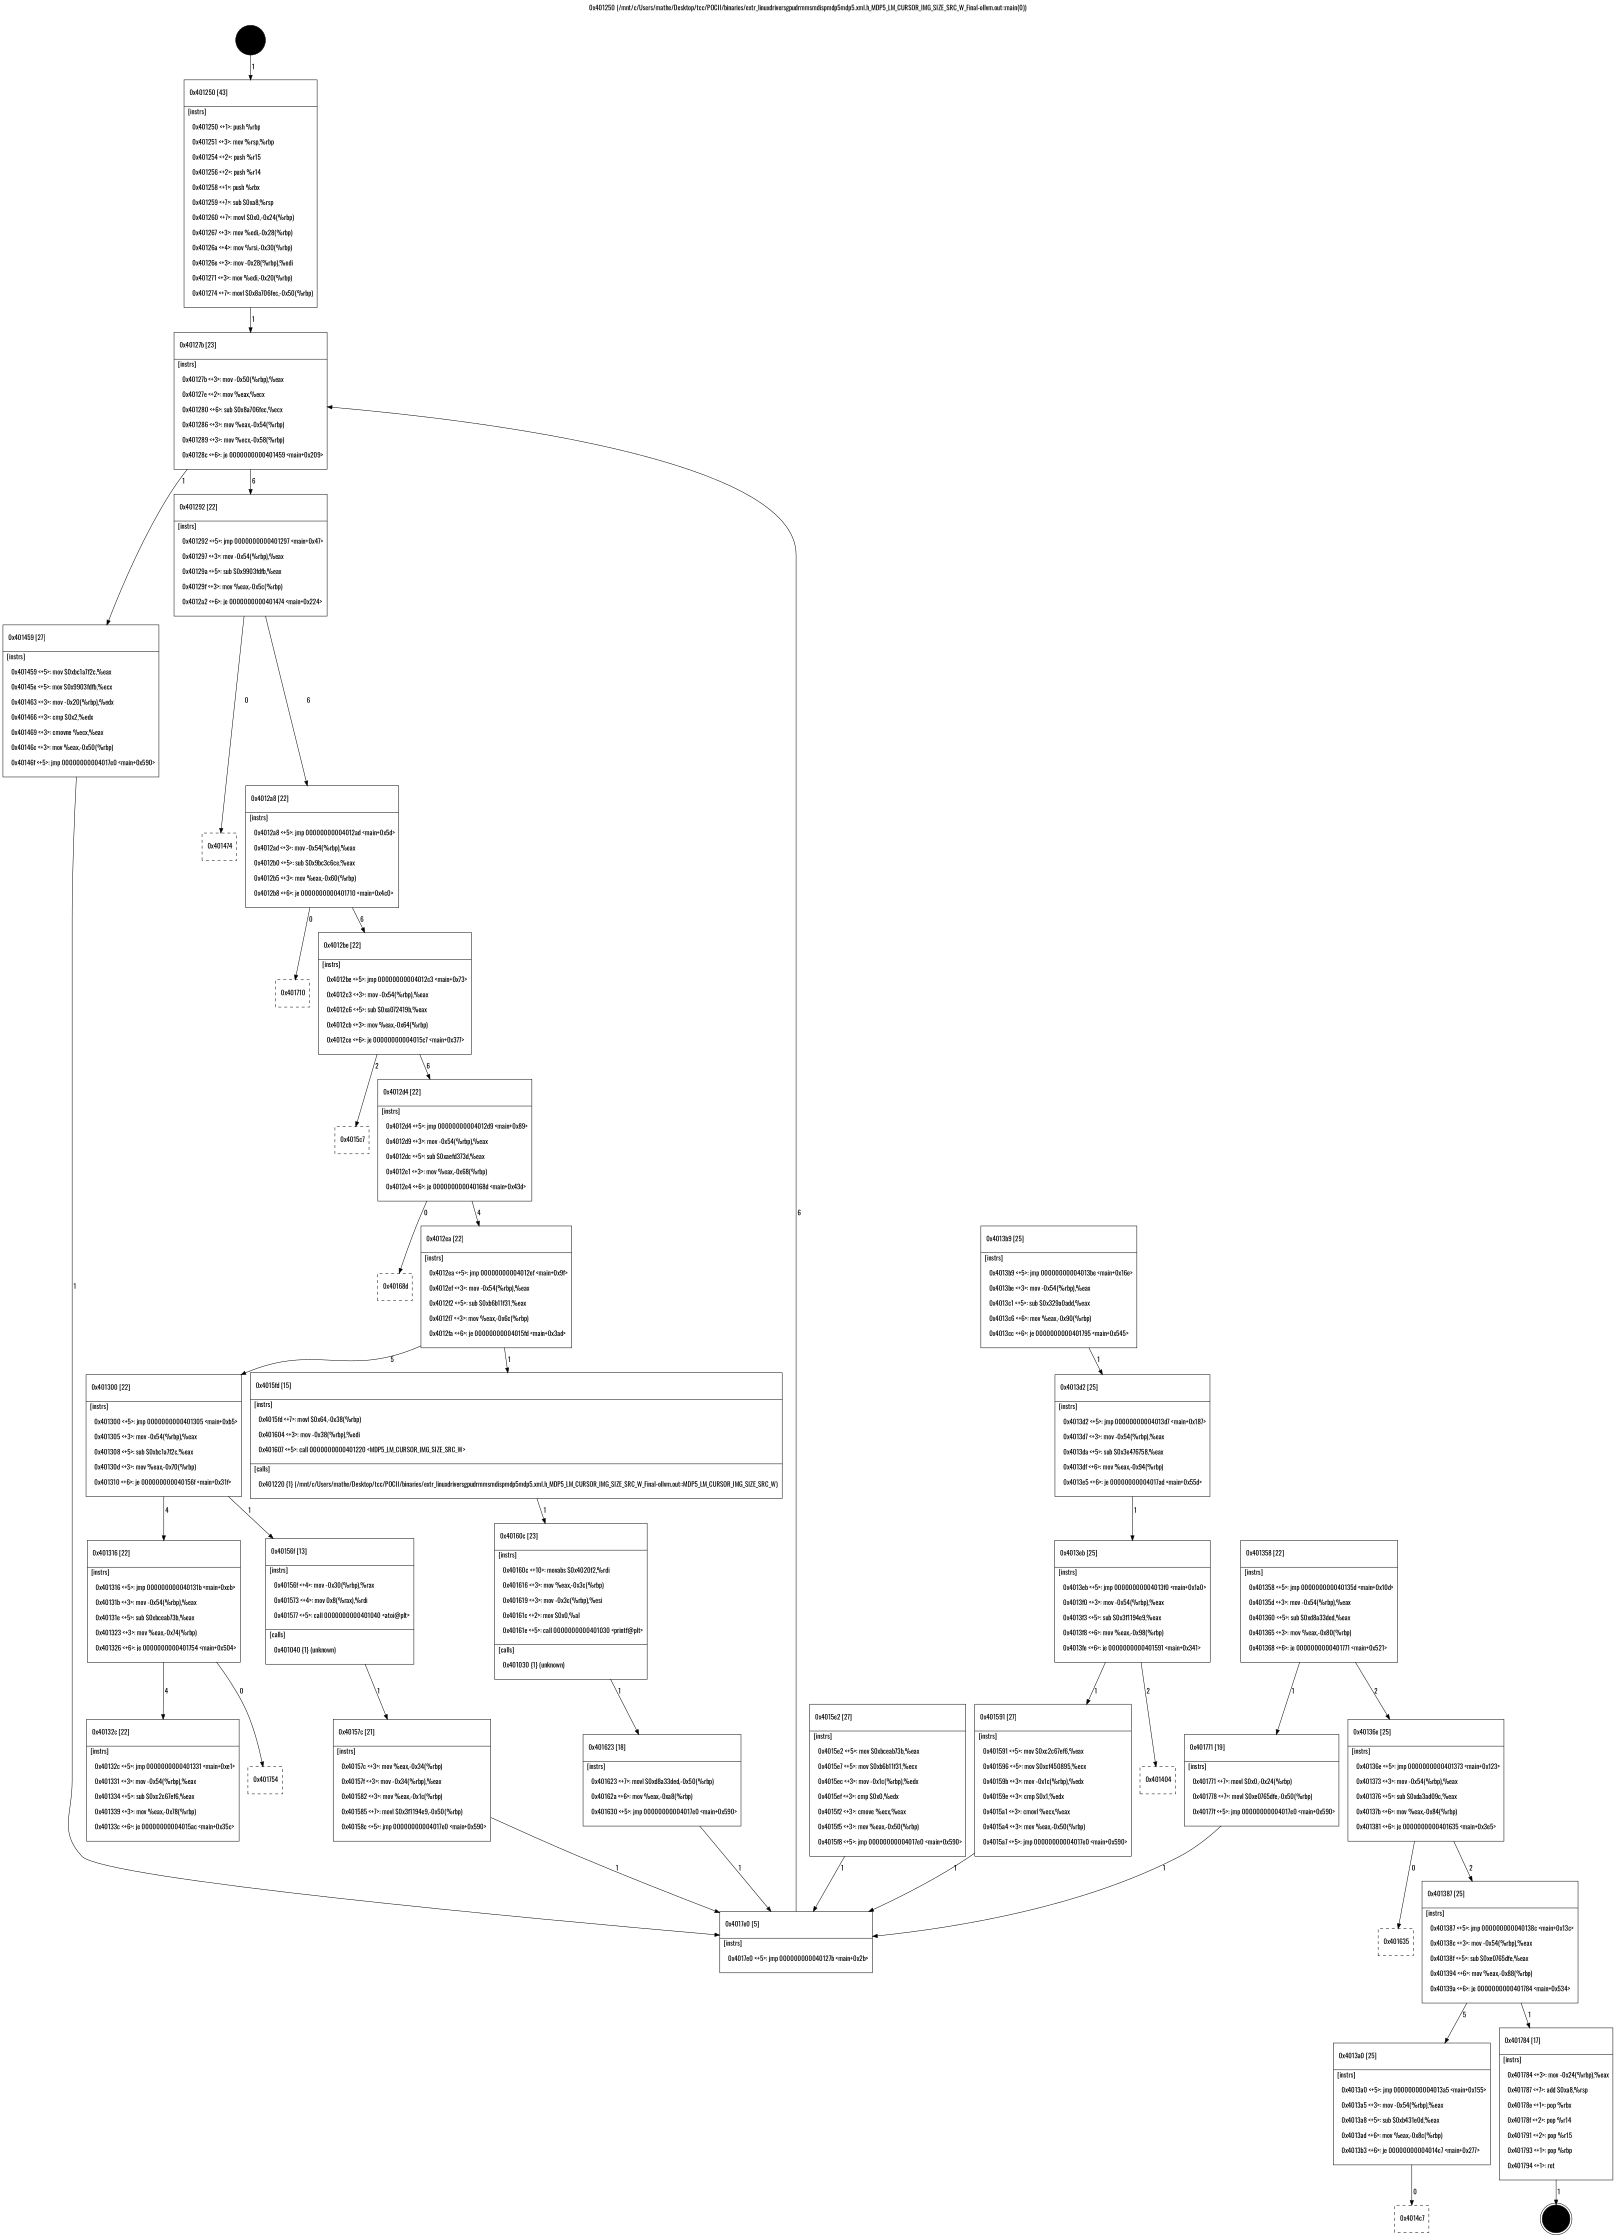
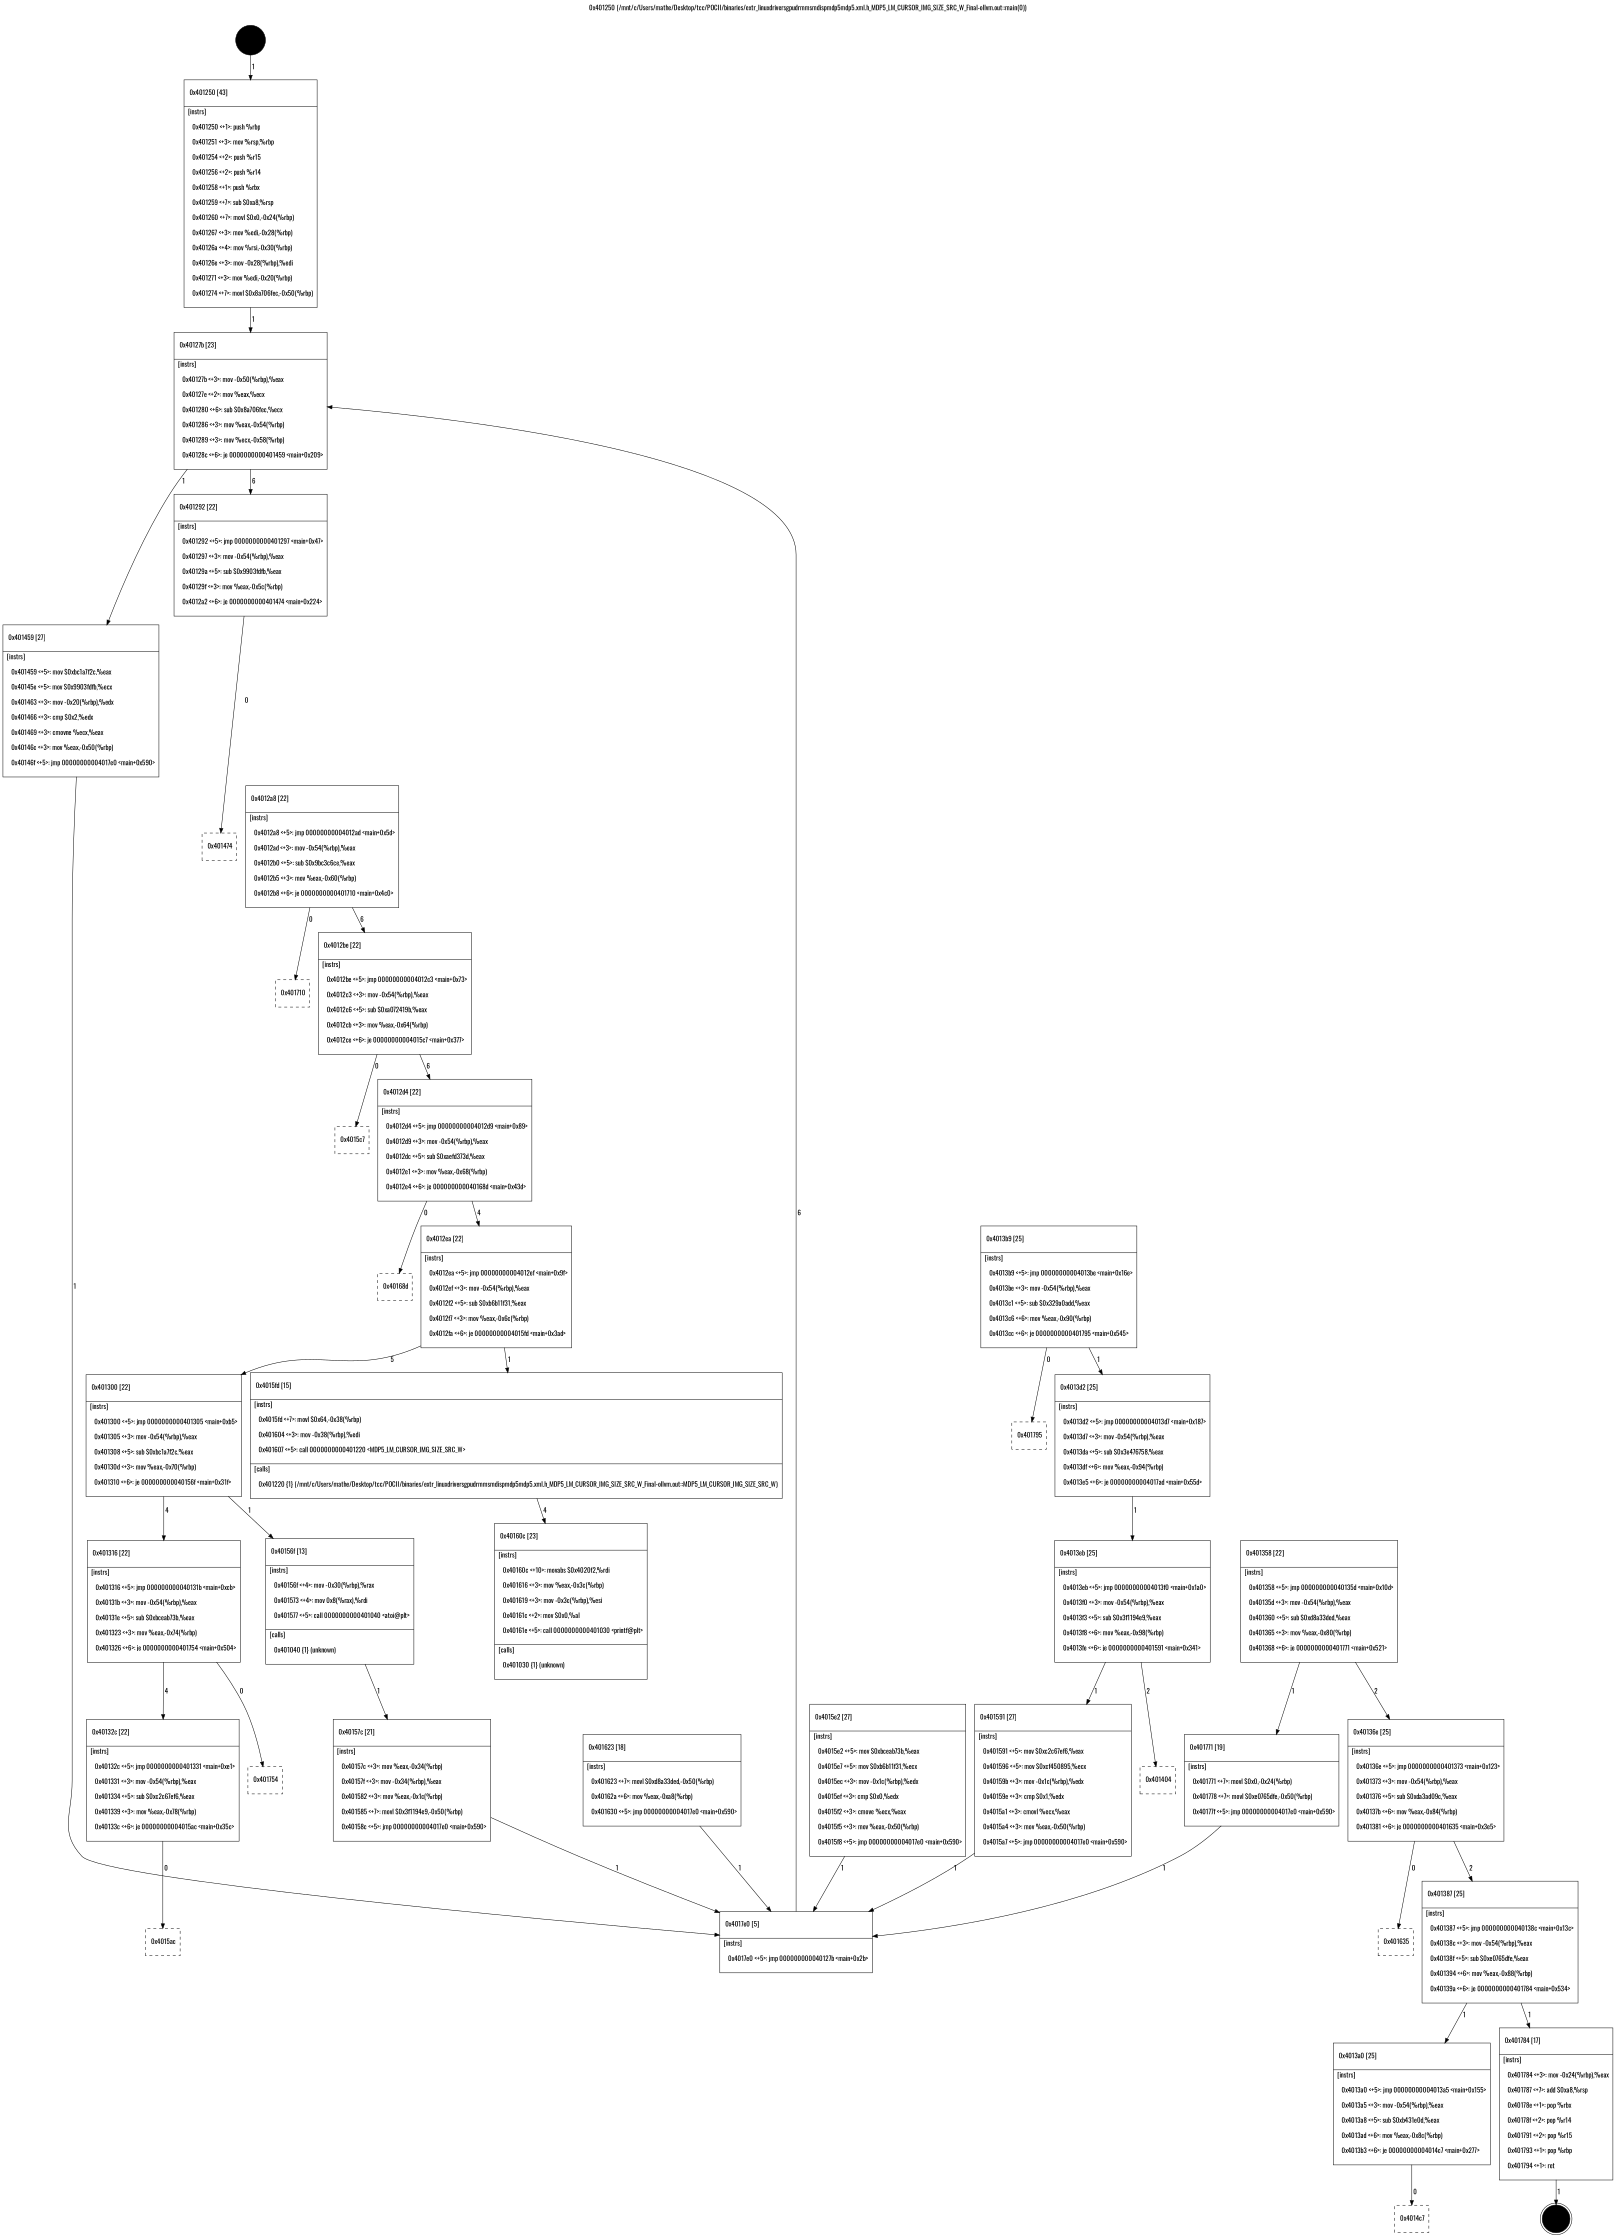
edge "0x401292 [22]" -> "0x4012a8 [22]": removed, label "6"
edge "0x4012be [22]" -> "0x4015c7": label " 2" -> " 0"
node "0x401795": added
edge "0x4015fd [15]" -> "0x40160c [23]": label " 1" -> " 4"
edge "0x40160c [23]" -> "0x401623 [18]": removed, label "1"
node "0x4015ac": added
edge "0x401387 [25]" -> "0x4013a0 [25]": label " 5" -> " 1"
